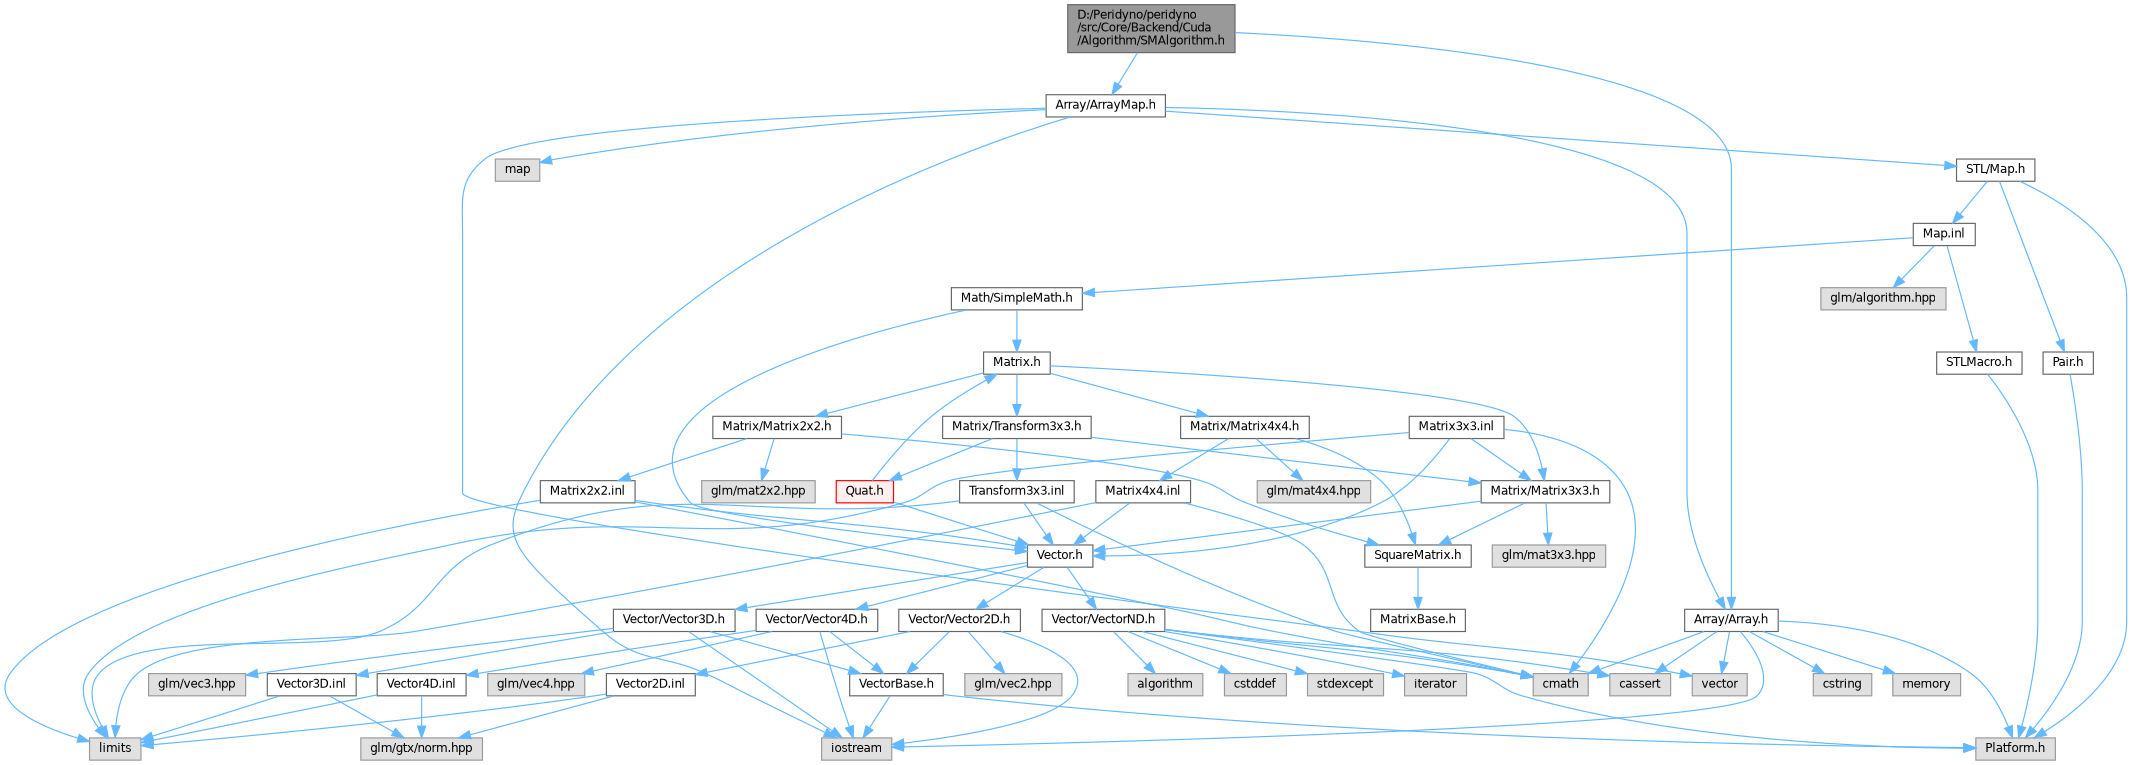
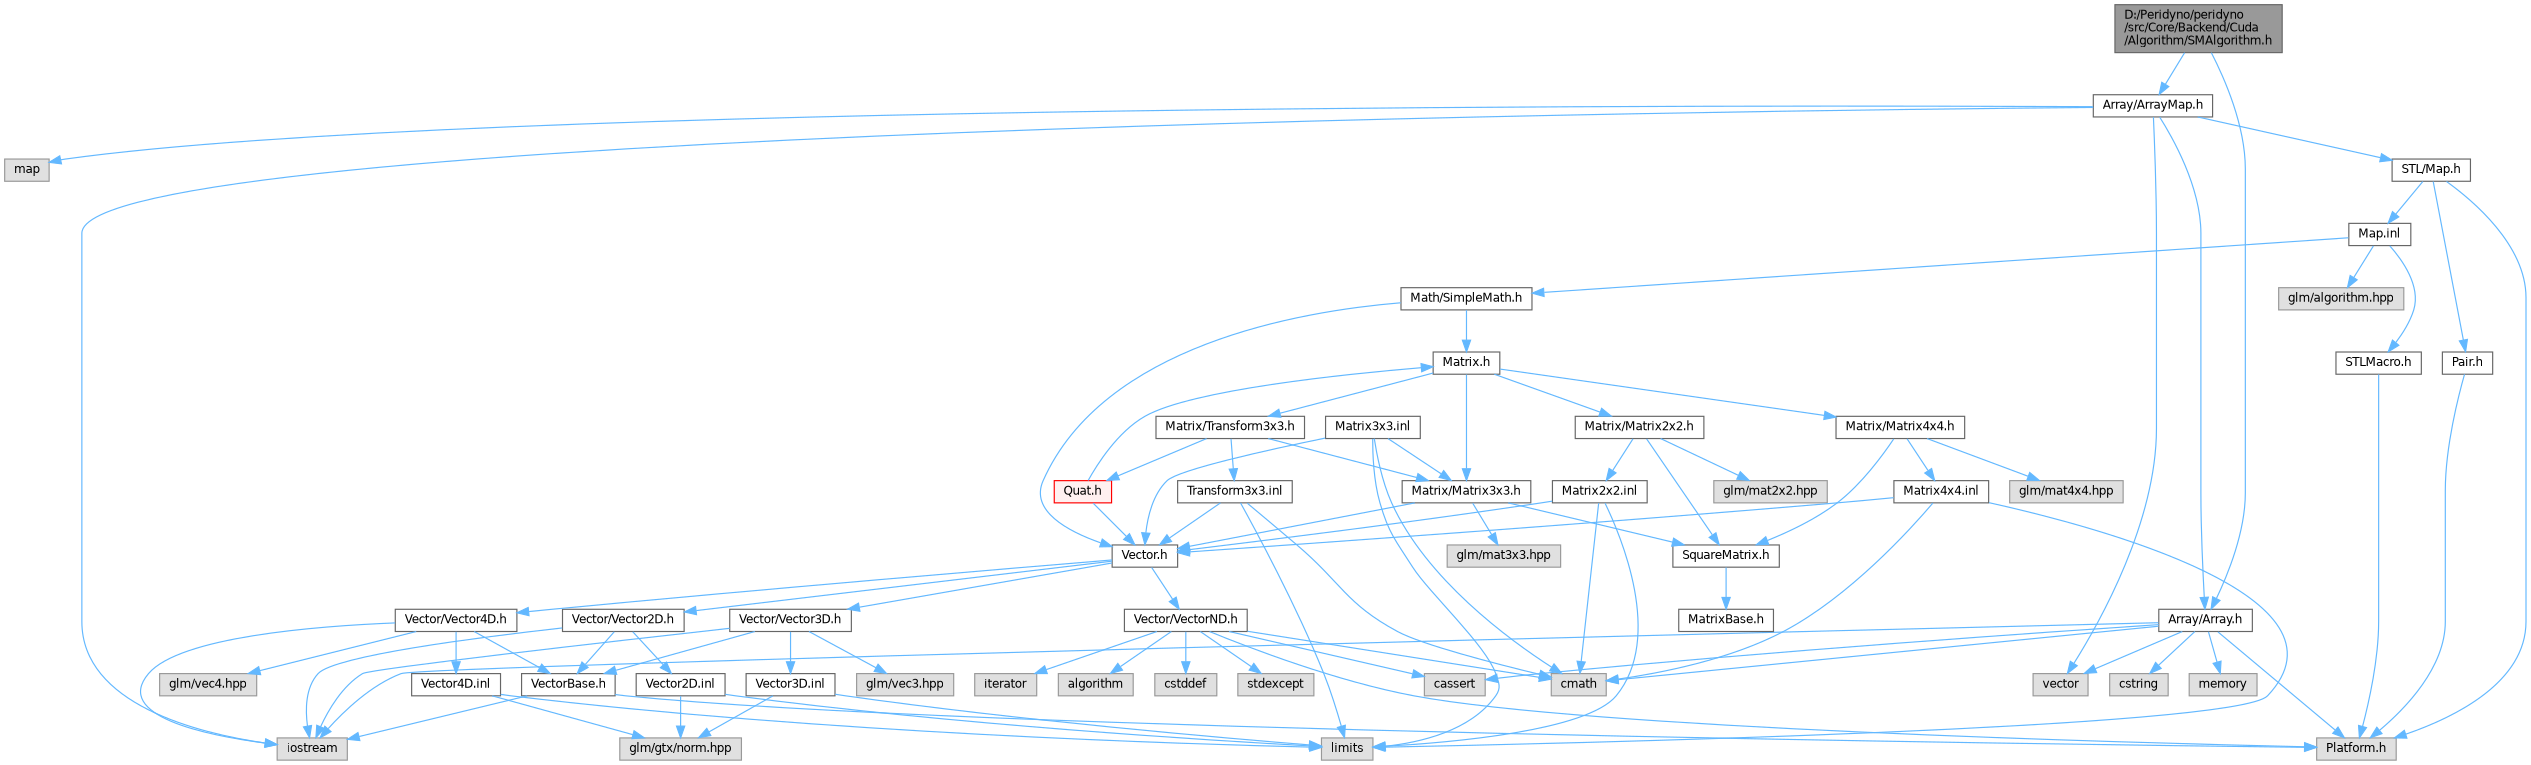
node "glm/vec2.hpp": removed
